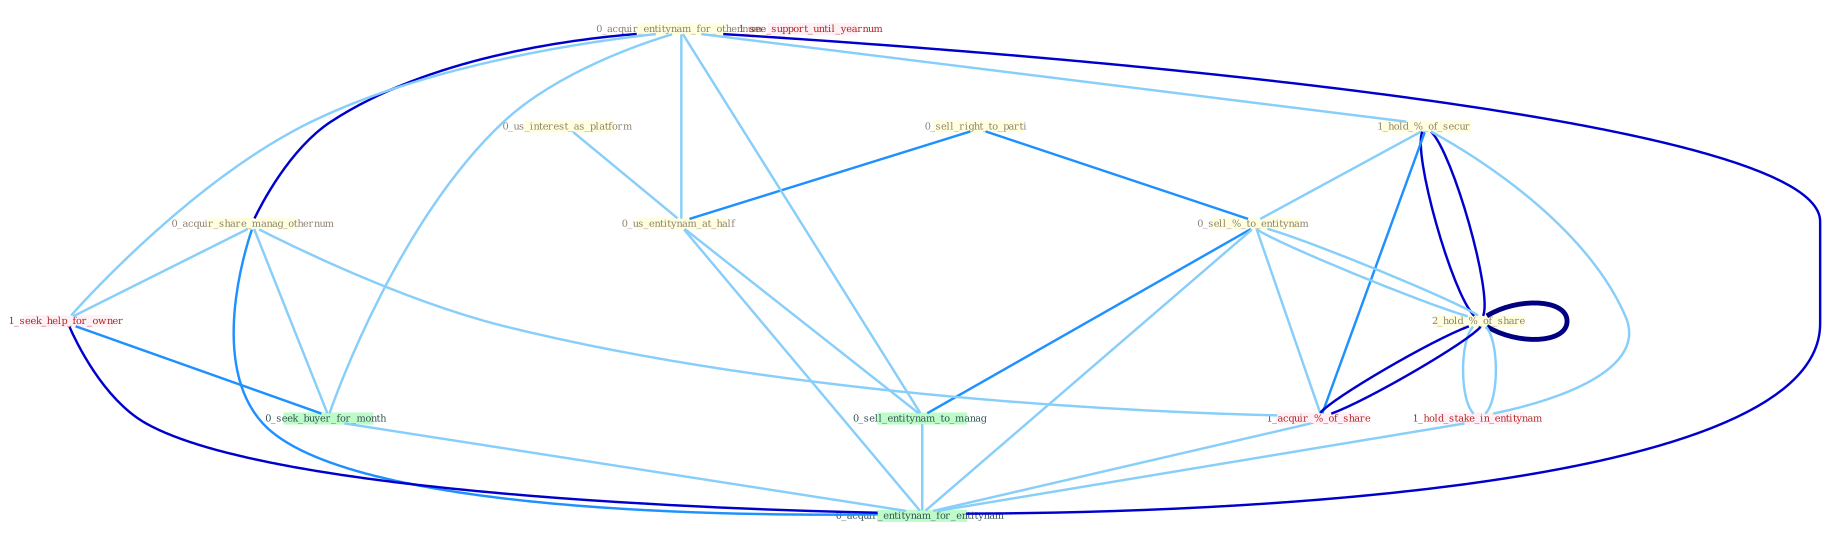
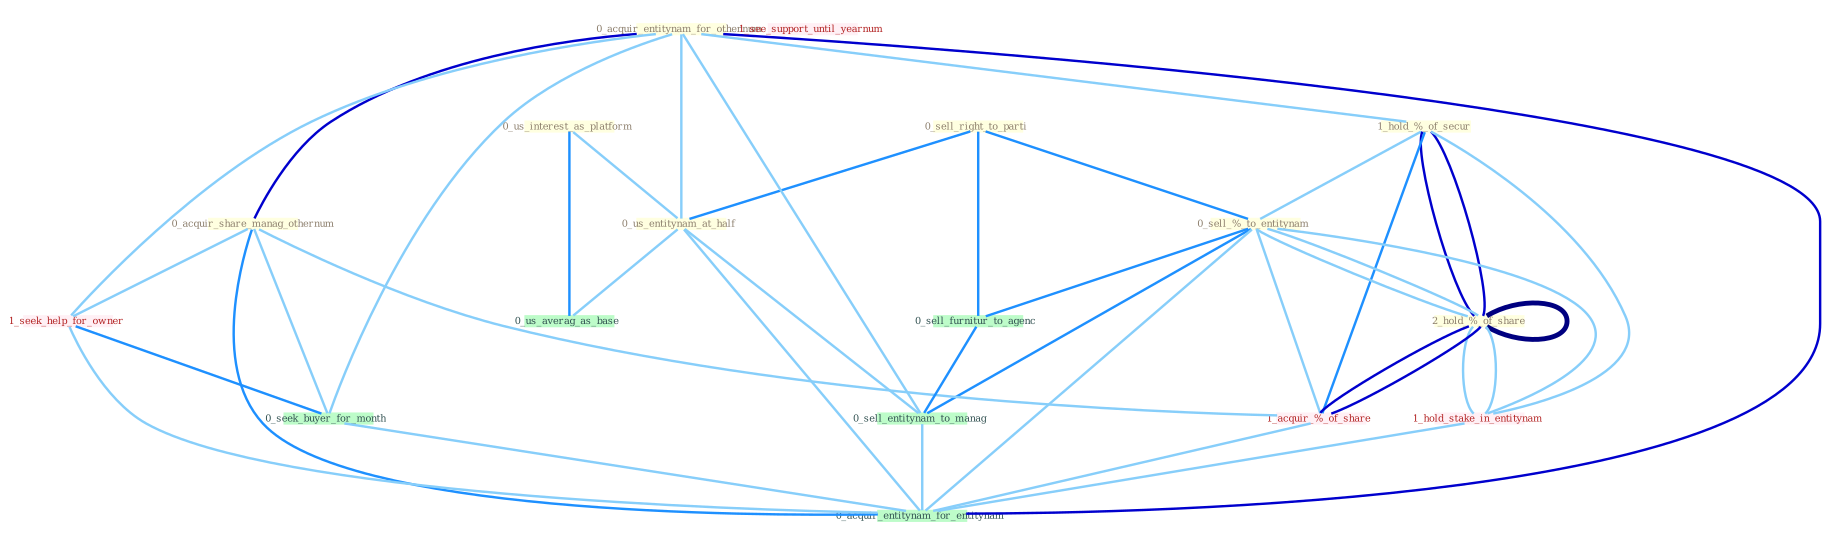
edge "0_sell_%_to_entitynam" -- "1_hold_stake_in_entitynam": added
node "0_us_averag_as_base": added
node "0_sell_furnitur_to_agenc": added
edge "1_seek_help_for_owner" -- "0_acquir_entitynam_for_entitynam": color #0000cd -> #87cefa
